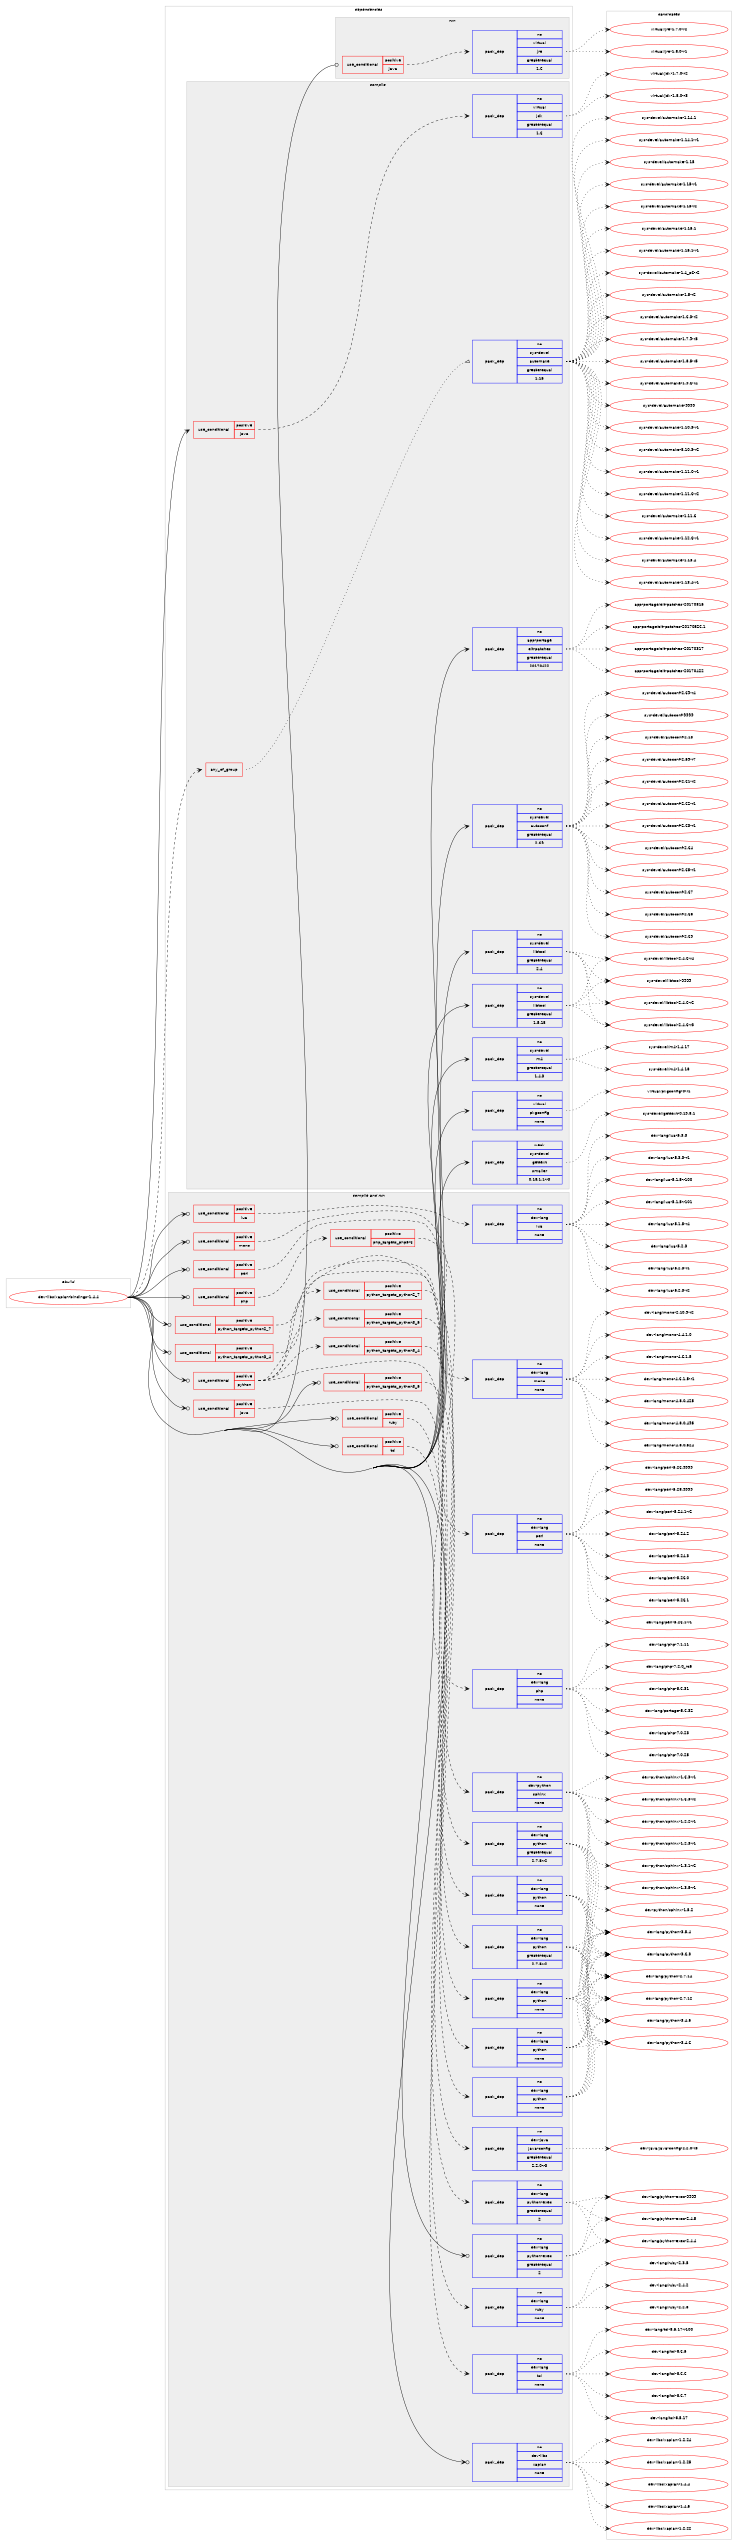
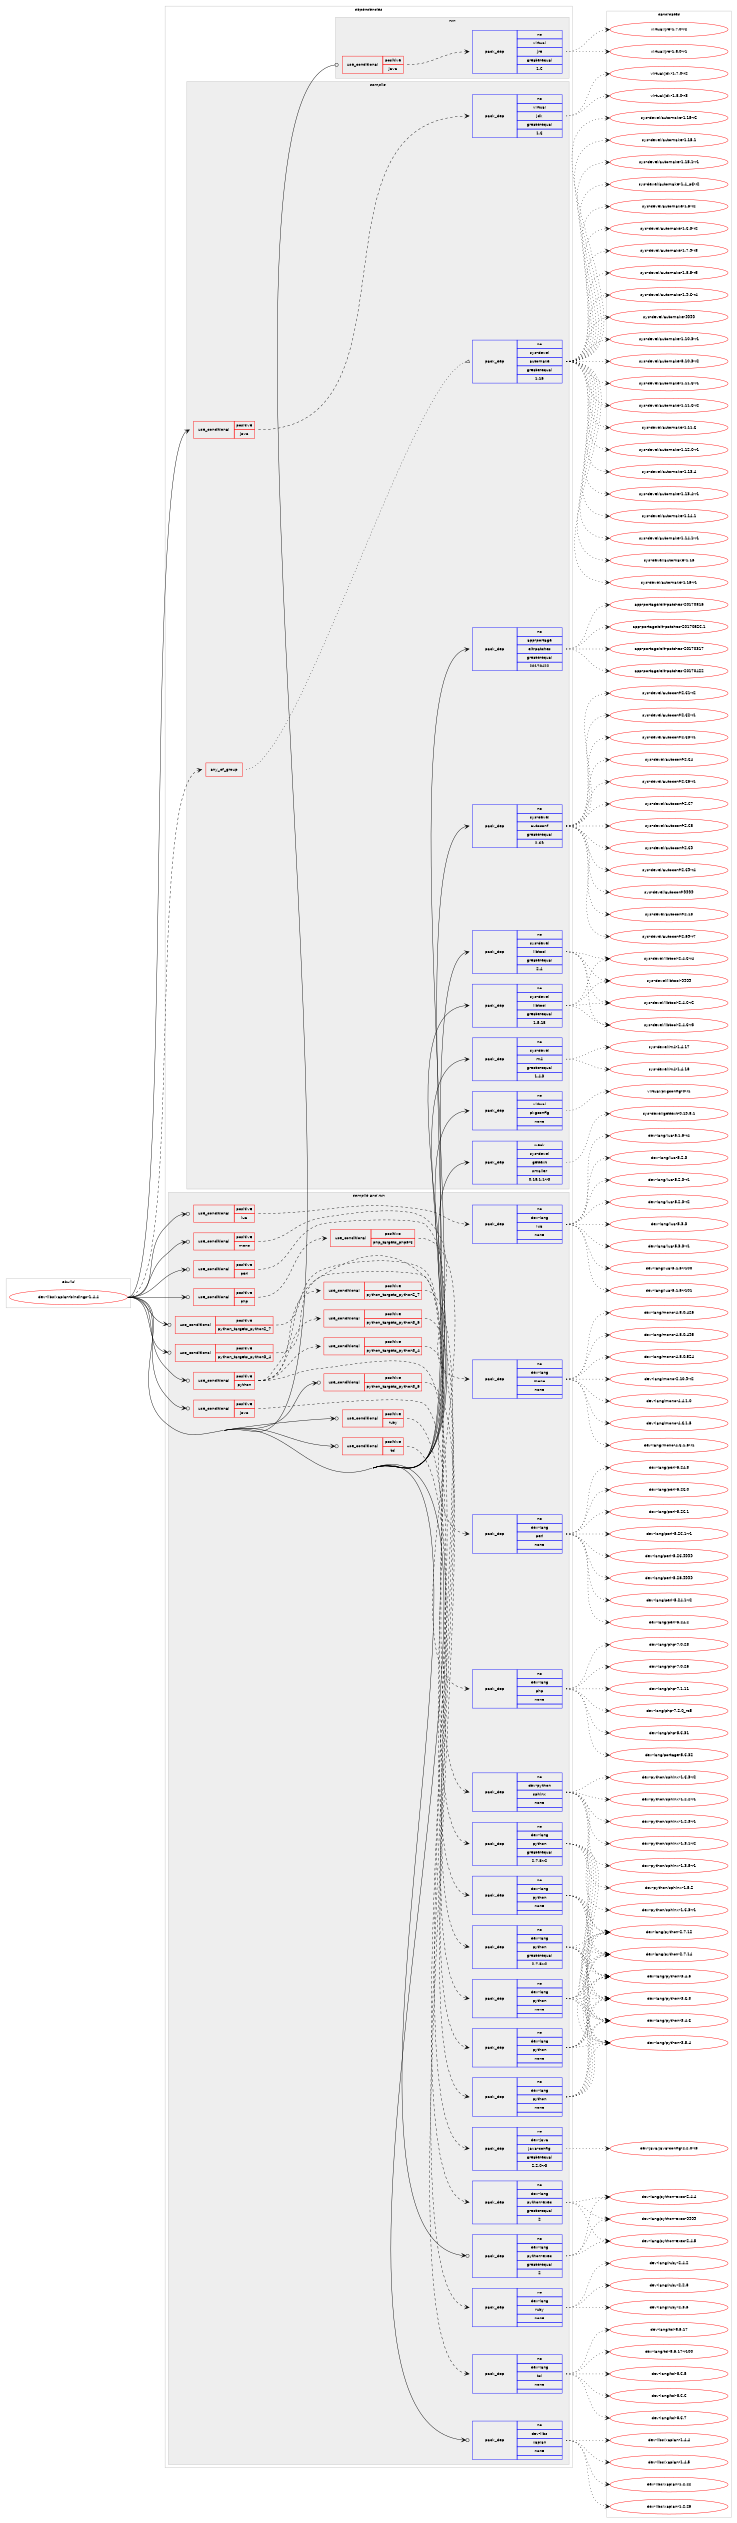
node "dev-libs/xapian-1.2.24": removed
